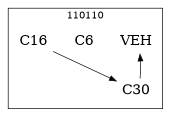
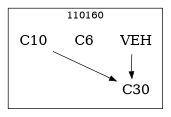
cluster "110110": label "110110" -> "110160"
node "C16": label "C16" -> "C10"
edge "C30" -> "VEH": reversed
